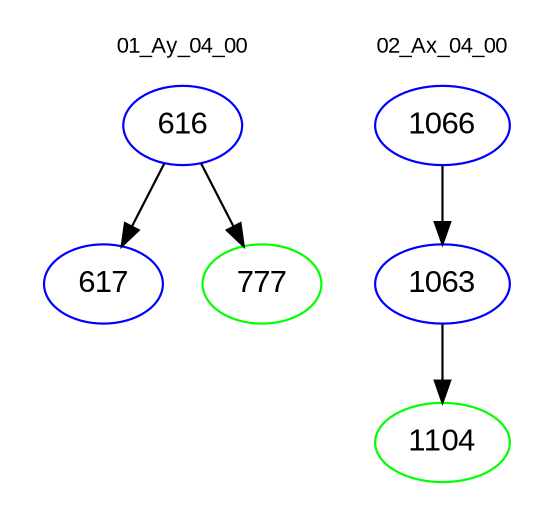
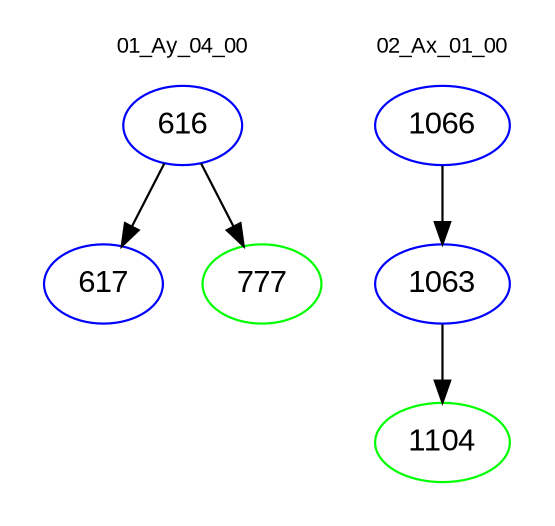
cluster "02_Ax_04_00": label "02_Ax_04_00" -> "02_Ax_01_00"
